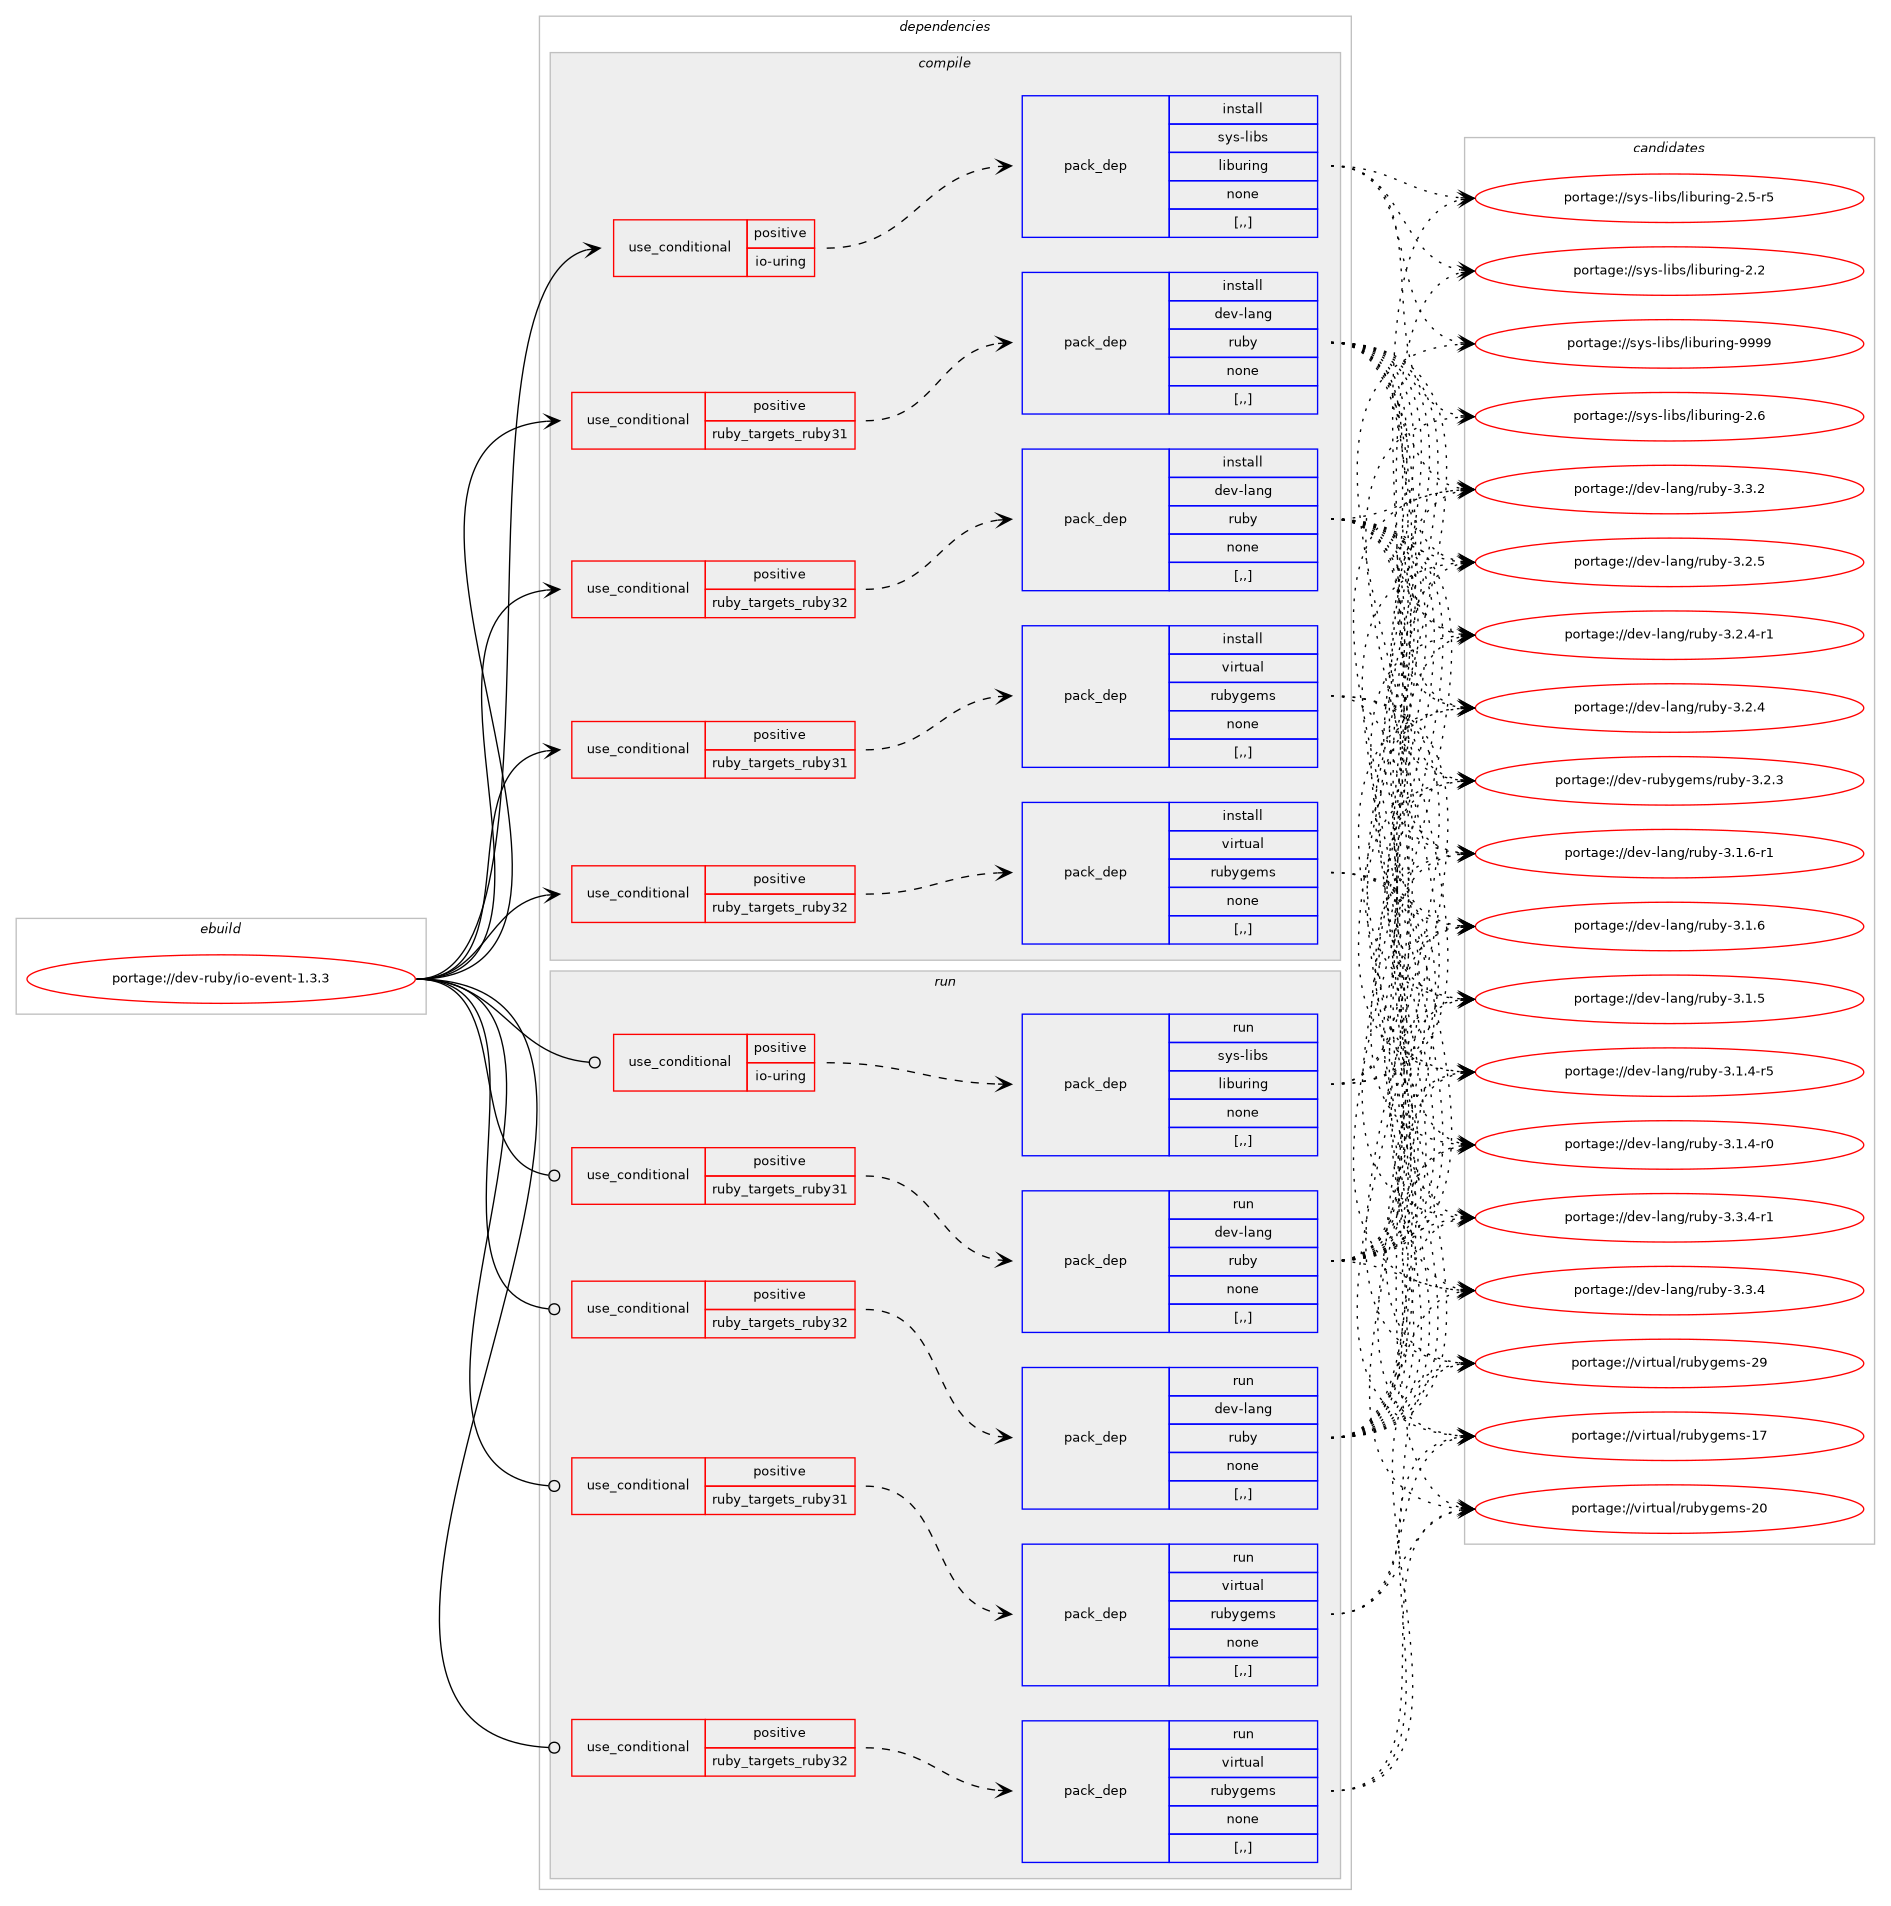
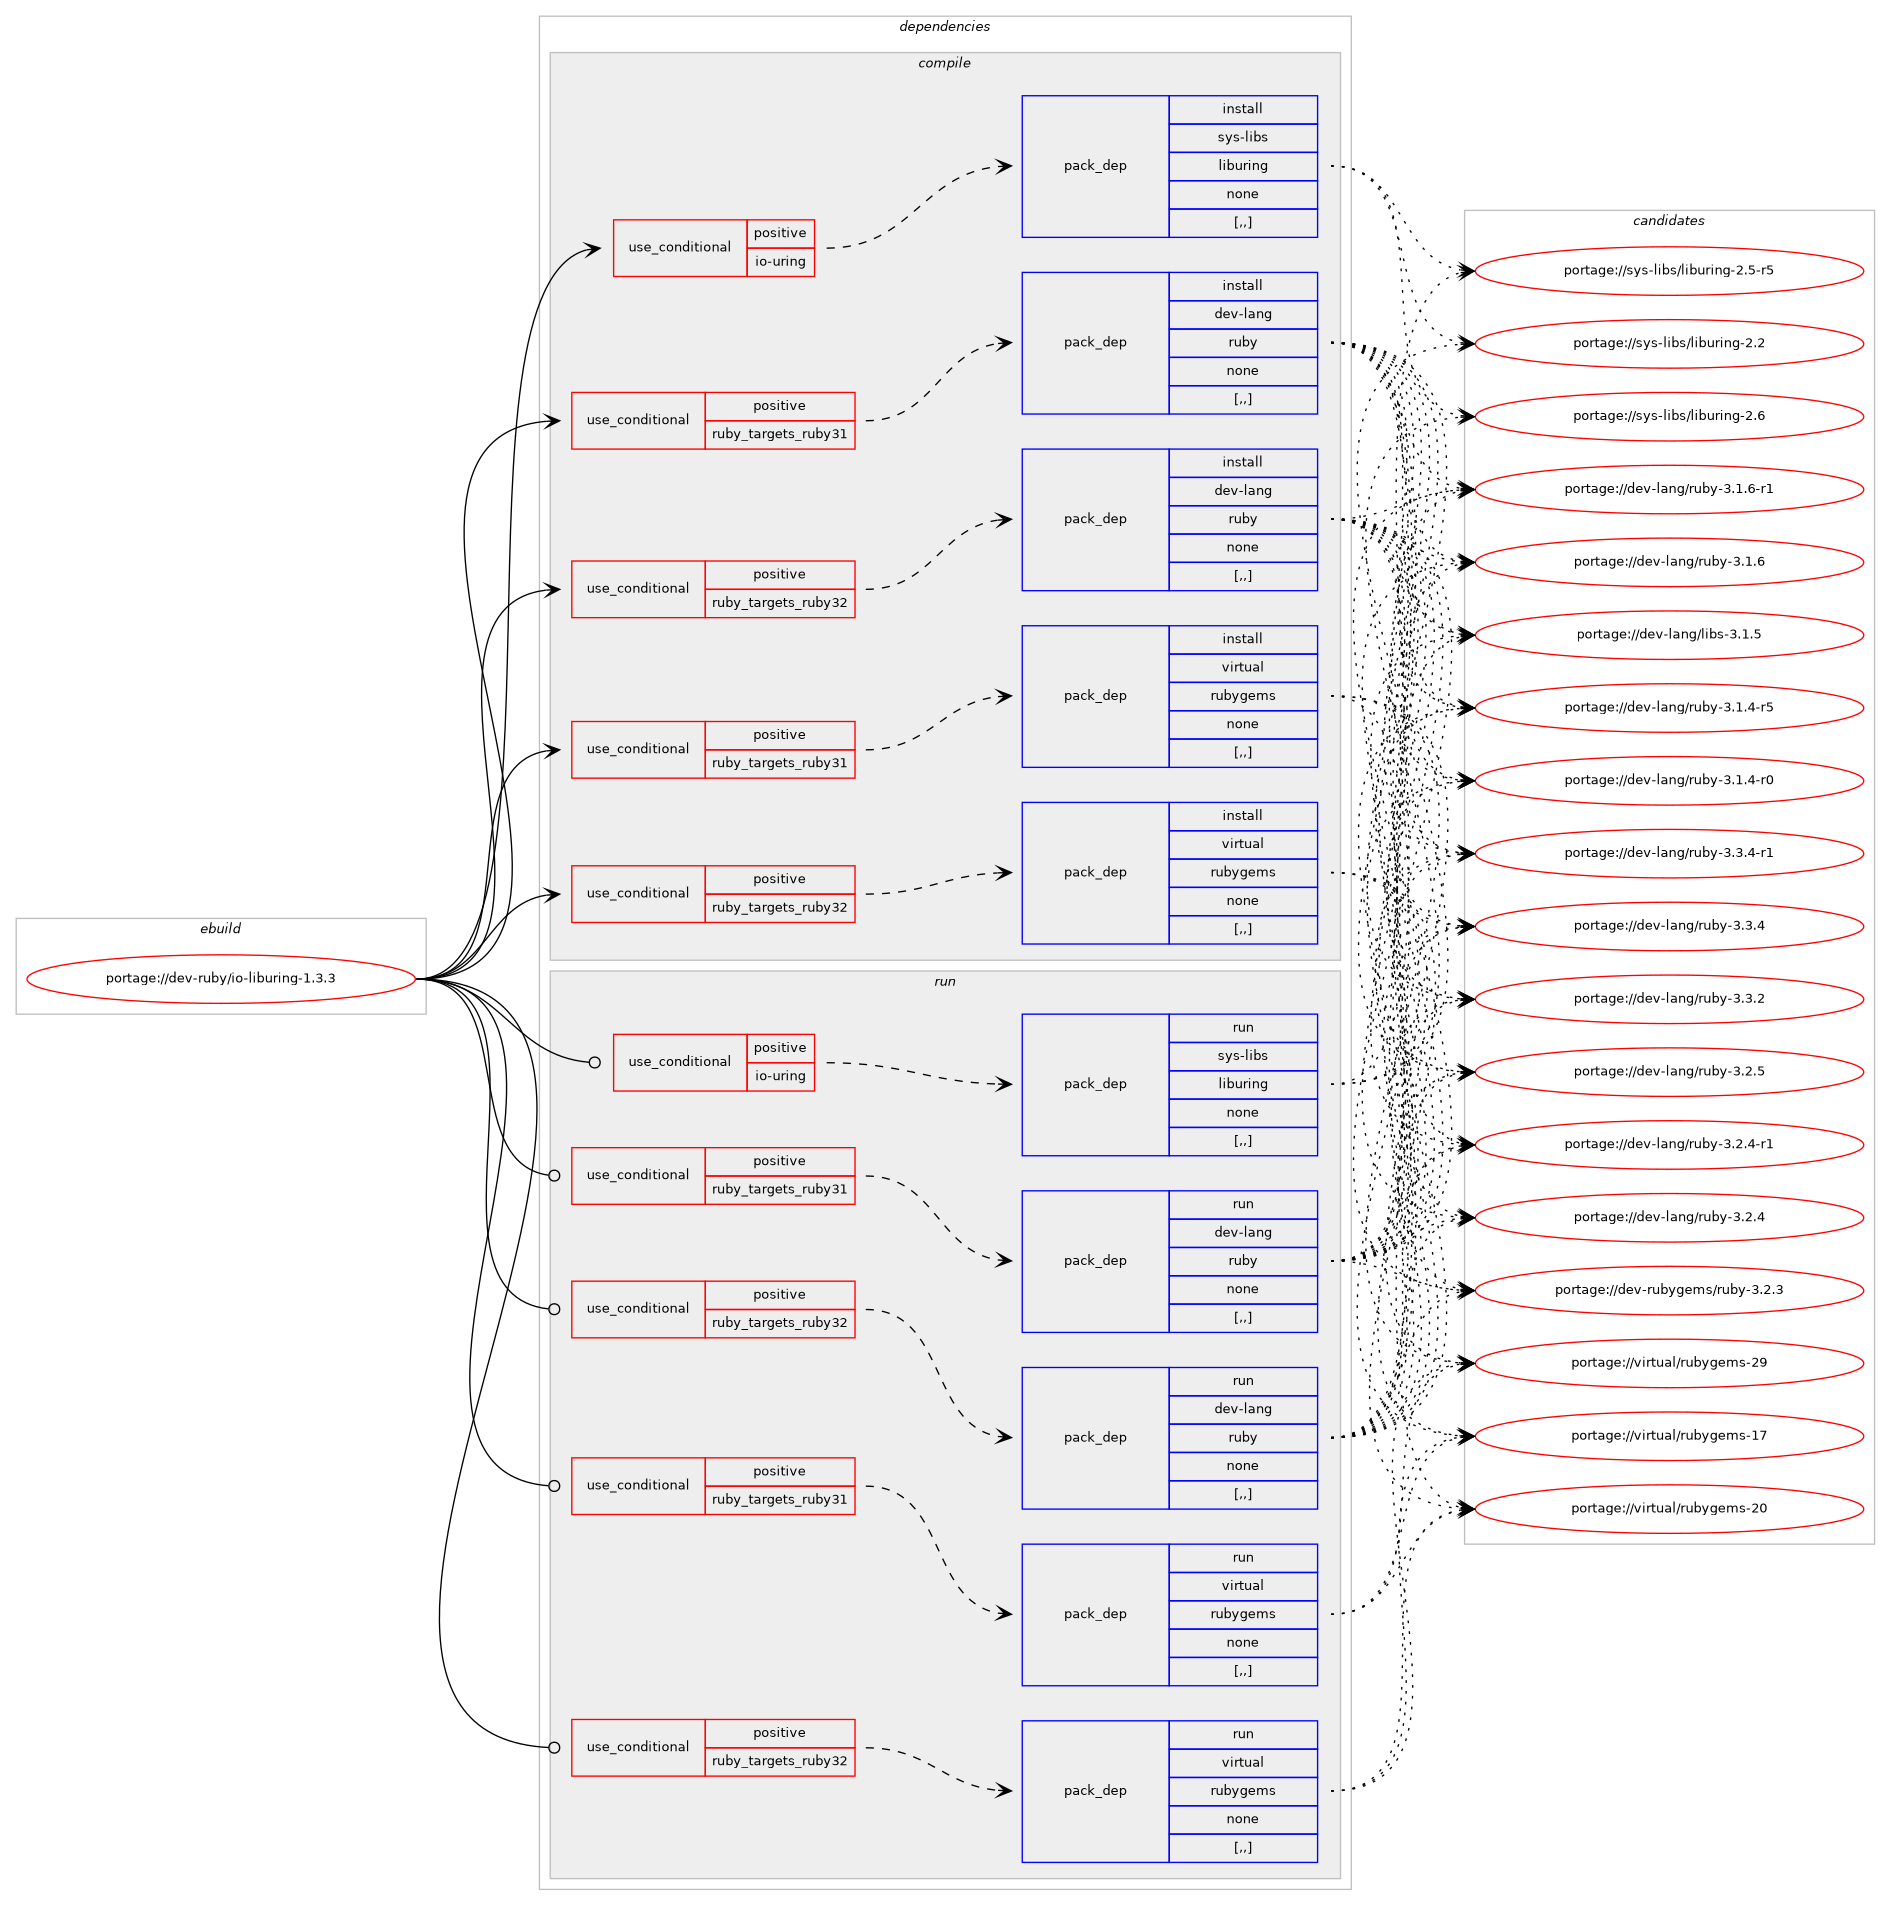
node "portage://sys-libs/liburing-9999": removed
node "portage://dev-ruby/io-event-1.3.3": label "portage://dev-ruby/io-event-1.3.3" -> "portage://dev-ruby/io-liburing-1.3.3"
node "portage://dev-lang/ruby-3.1.5": label "portage://dev-lang/ruby-3.1.5" -> "portage://dev-lang/libs-3.1.5"
